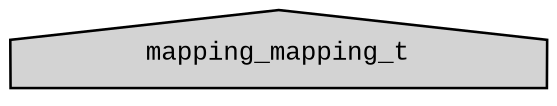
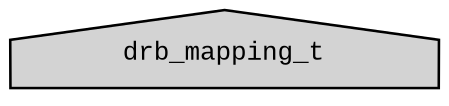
node "mapping_mapping_t": label "mapping_mapping_t" -> "drb_mapping_t"
